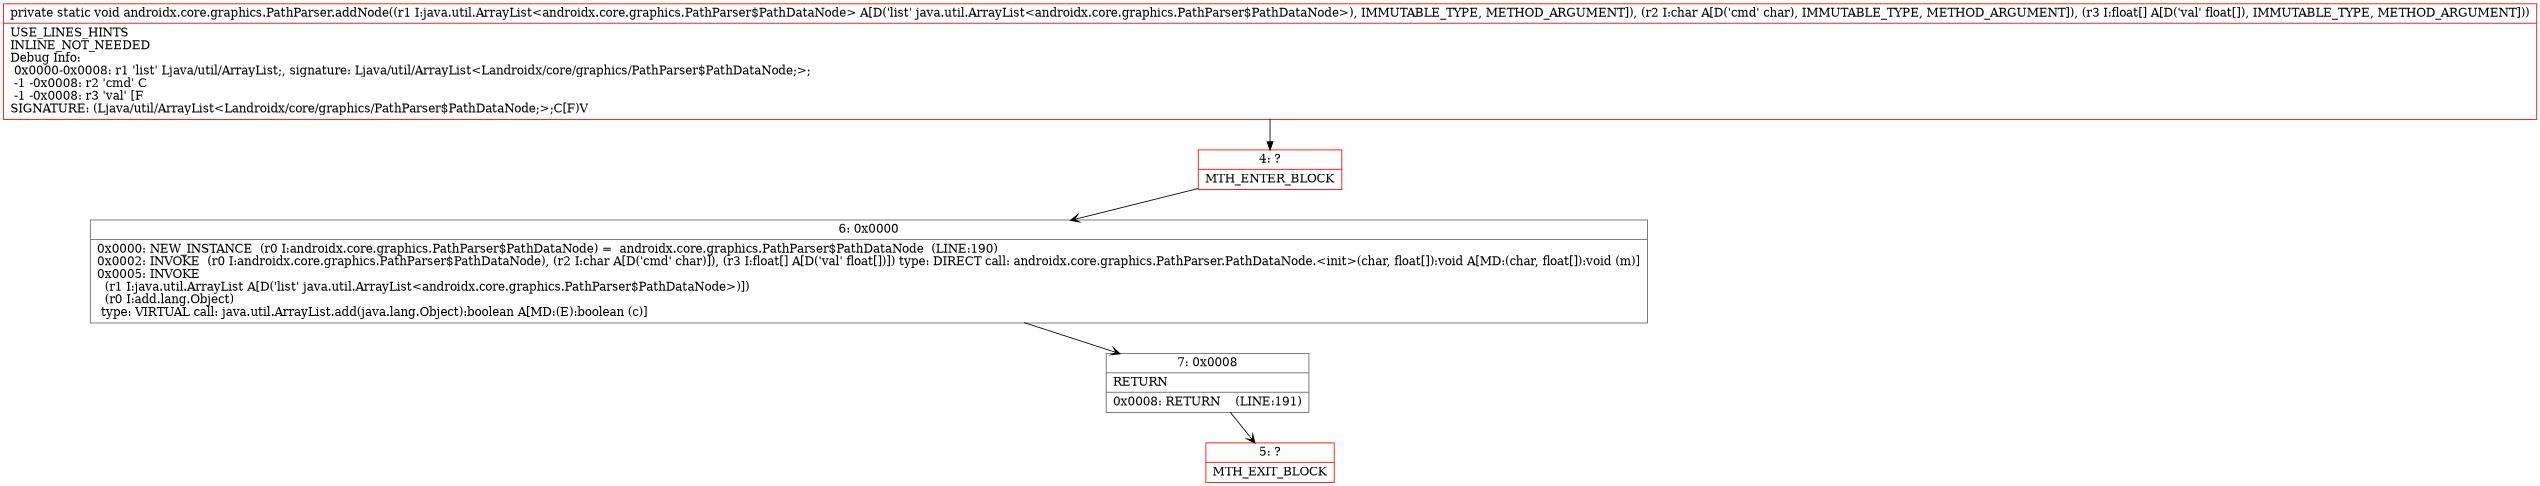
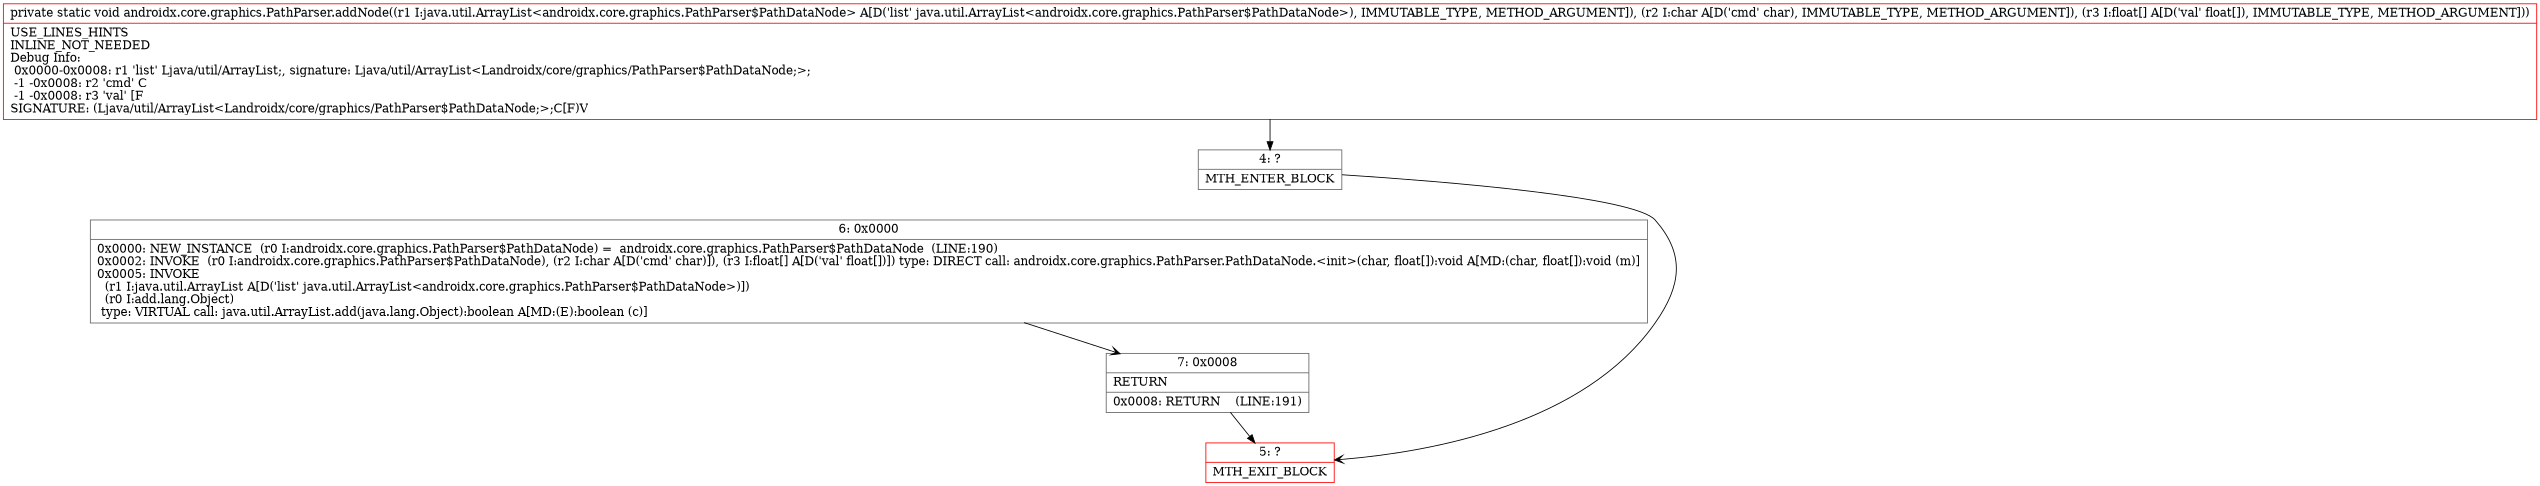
node "4: ?": color red -> gray40
edge "4: ?" -> "6: 0x0000": now "4: ?" -> "5: ?"
edge "7: 0x0008" -> "5: ?": arrowhead vee -> normal
